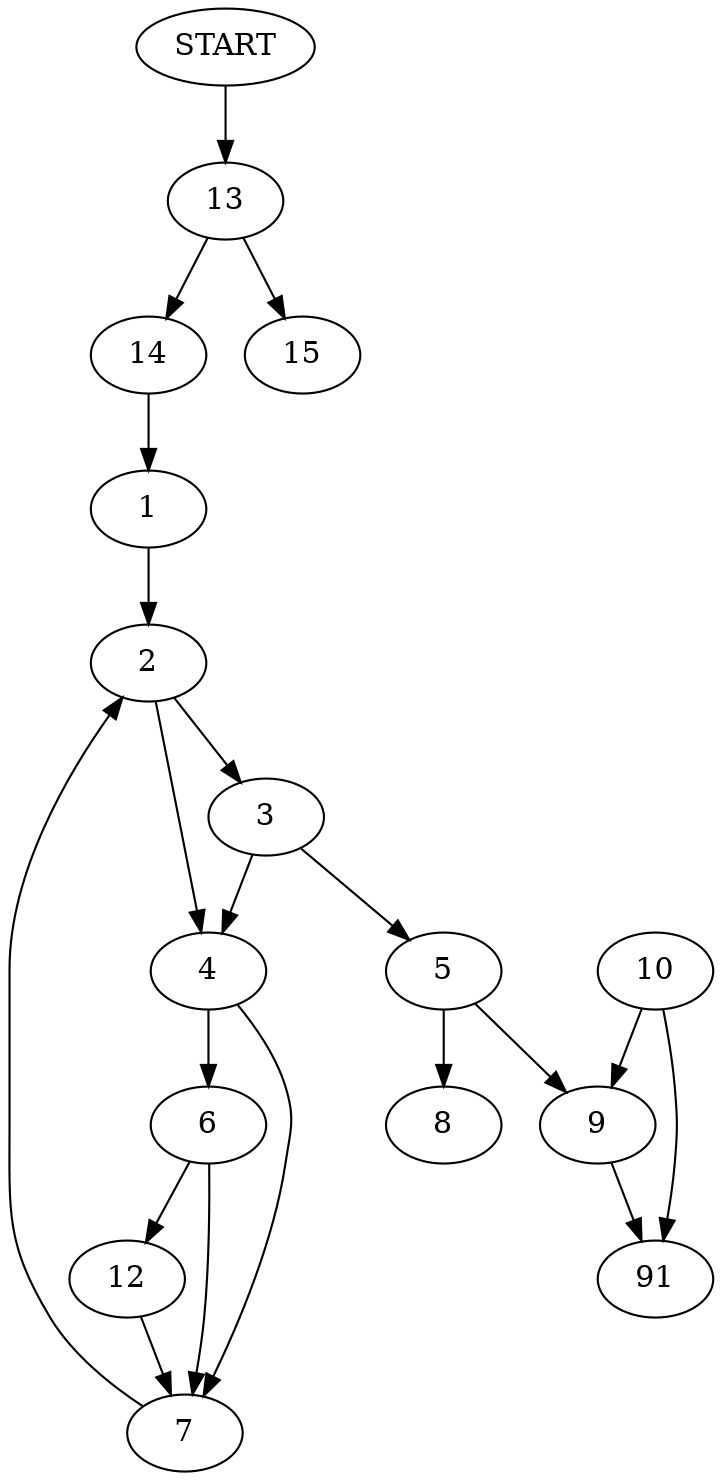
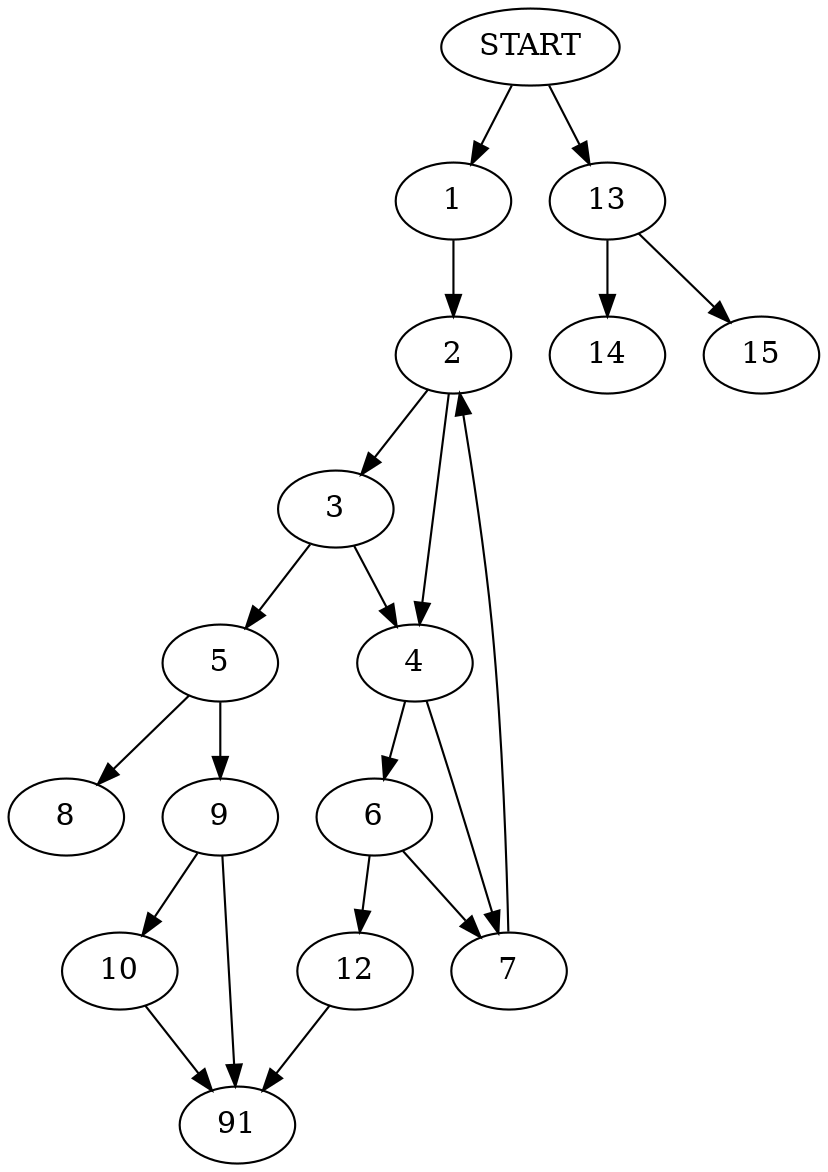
edge "14" -> "1": now "START" -> "1"
edge "10" -> "9": reversed
edge "12" -> "7": now "12" -> "91"
